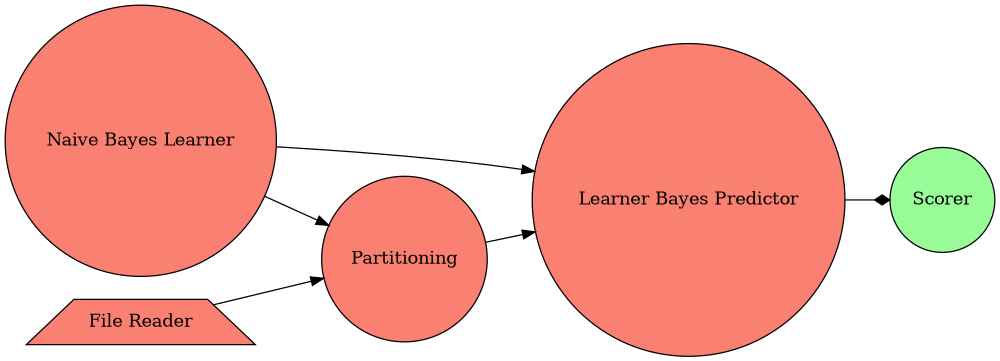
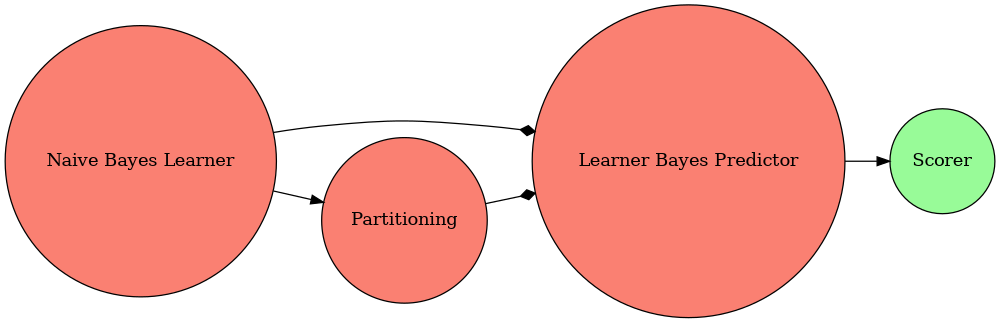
edge "Naive Bayes Learner" -> "Learner Bayes Predictor": arrowhead normal -> diamond
edge "Learner Bayes Predictor" -> "Scorer": arrowhead diamond -> normal
edge "Partitioning" -> "Learner Bayes Predictor": arrowhead normal -> diamond
node "File Reader": removed
